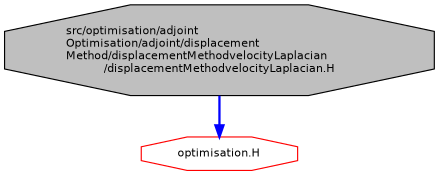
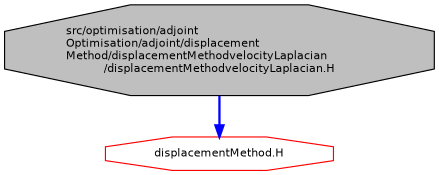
node "optimisation.H": label "optimisation.H" -> "displacementMethod.H"
